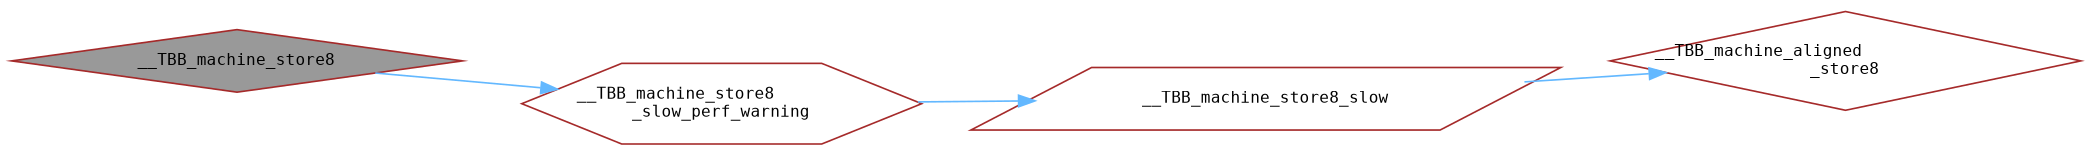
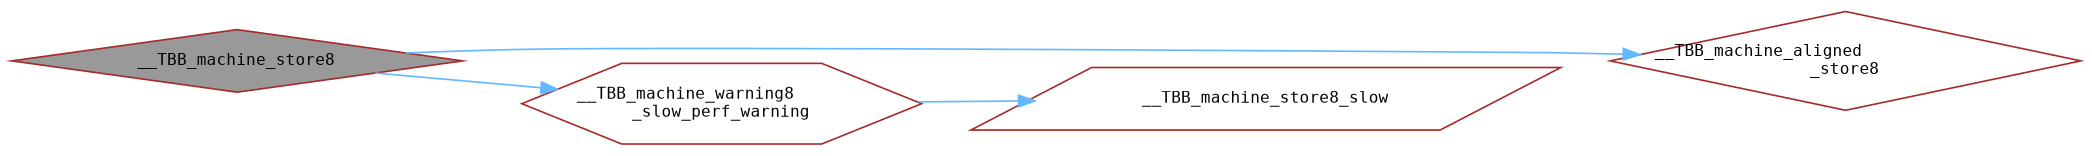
edge "__TBB_machine_store8_slow" -> "__TBB_machine_aligned _store8": now "__TBB_machine_store8" -> "__TBB_machine_aligned _store8"
node "__TBB_machine_store8 _slow_perf_warning": label "__TBB_machine_store8 _slow_perf_warning" -> "__TBB_machine_warning8 _slow_perf_warning"
